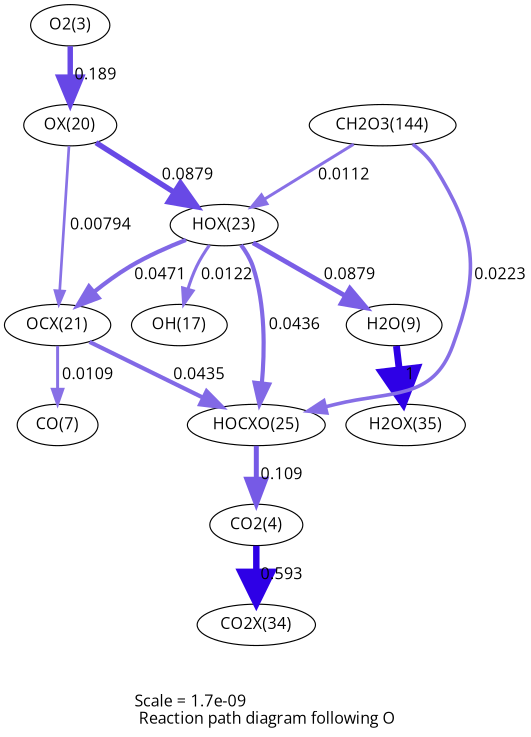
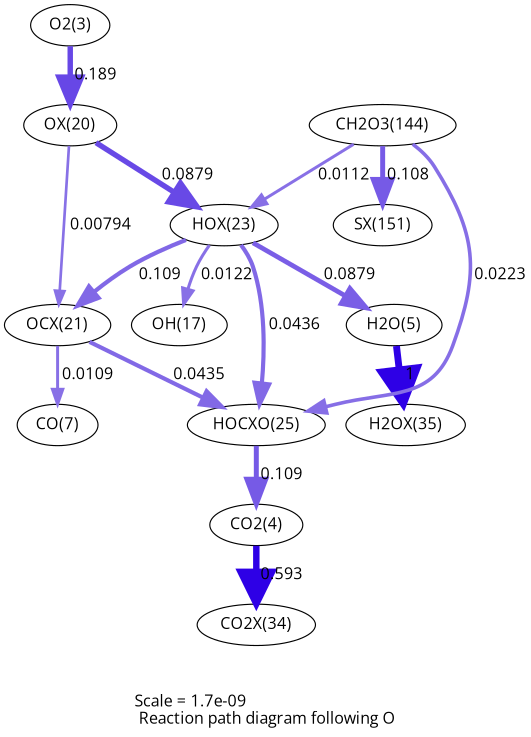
node "SX(151)": added
edge "HOX(23)" -> "OCX(21)": label " 0.0471" -> " 0.109"
node "H2O(9)": label "H2O(9)" -> "H2O(5)"
